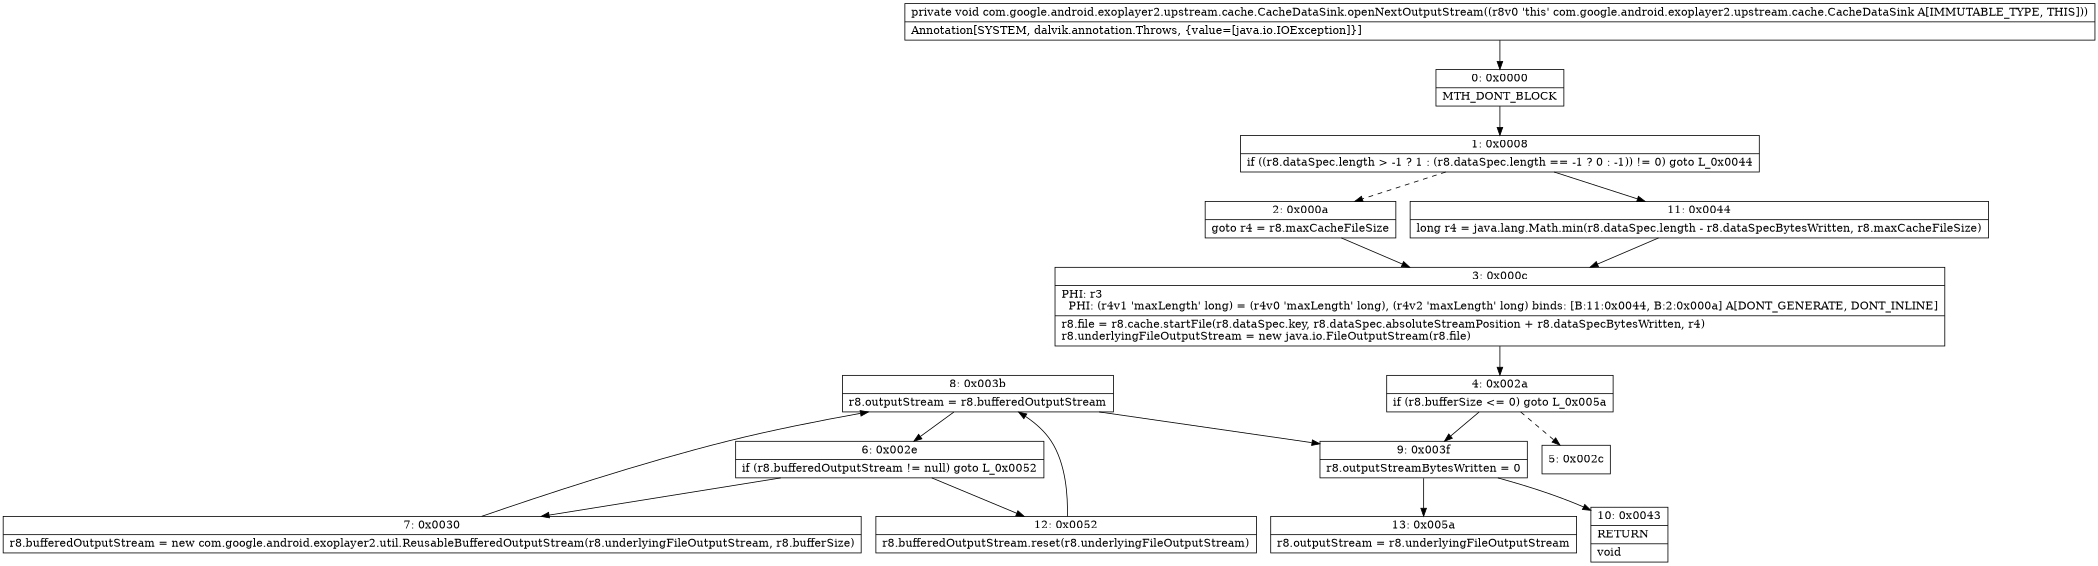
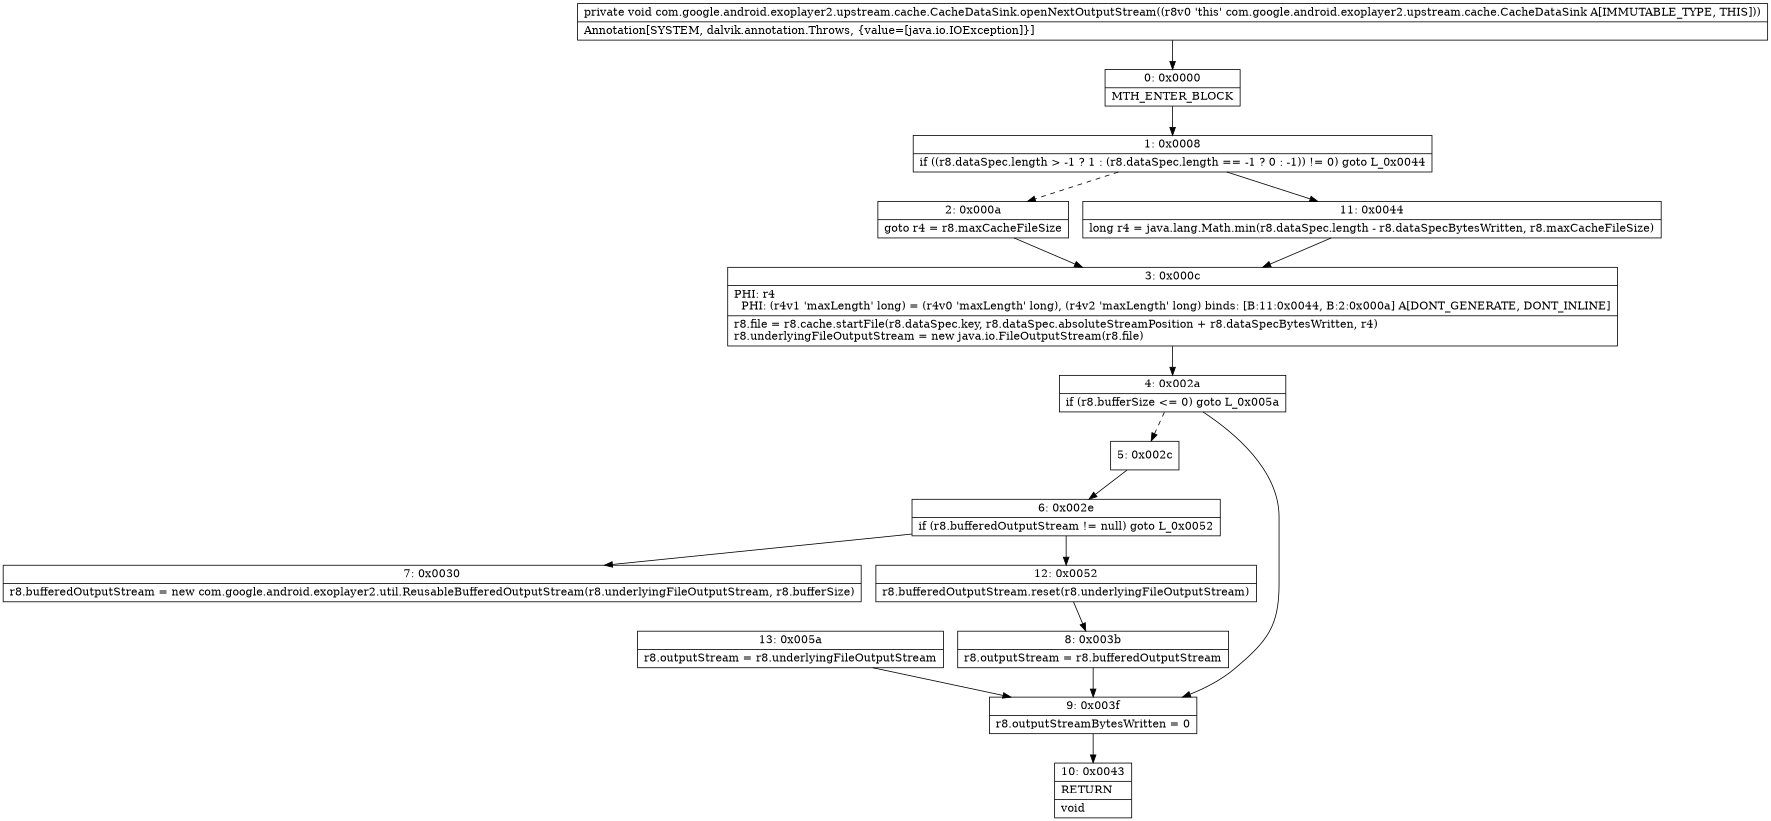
node "0: 0x0000": text "MTH_DONT_BLOCK" -> "MTH_ENTER_BLOCK"
node "3: 0x000c": text "PHI: r3" -> "PHI: r4"
edge "8: 0x003b" -> "6: 0x002e": now "5: 0x002c" -> "6: 0x002e"
edge "7: 0x0030" -> "8: 0x003b": removed
edge "9: 0x003f" -> "13: 0x005a": reversed
